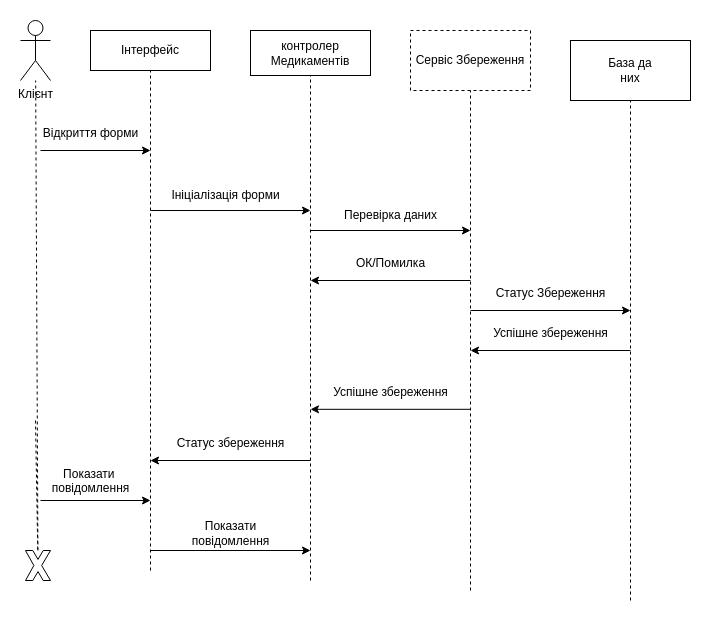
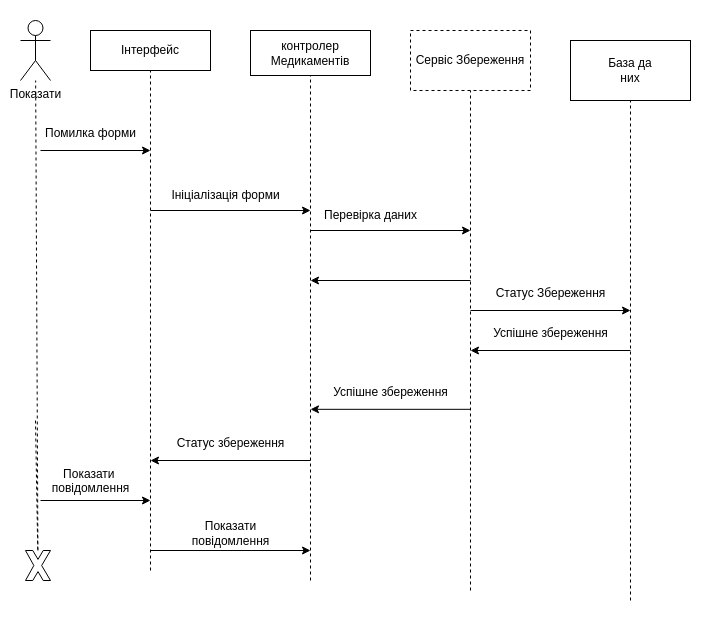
node "Клієнт": label "Клієнт" -> "Показати"
node "Відкриття форми": label "Відкриття форми" -> "Помилка форми"
node "Перевірка даних": moved (391, 216) -> (371, 216)
node "ОК/Помилка": removed
